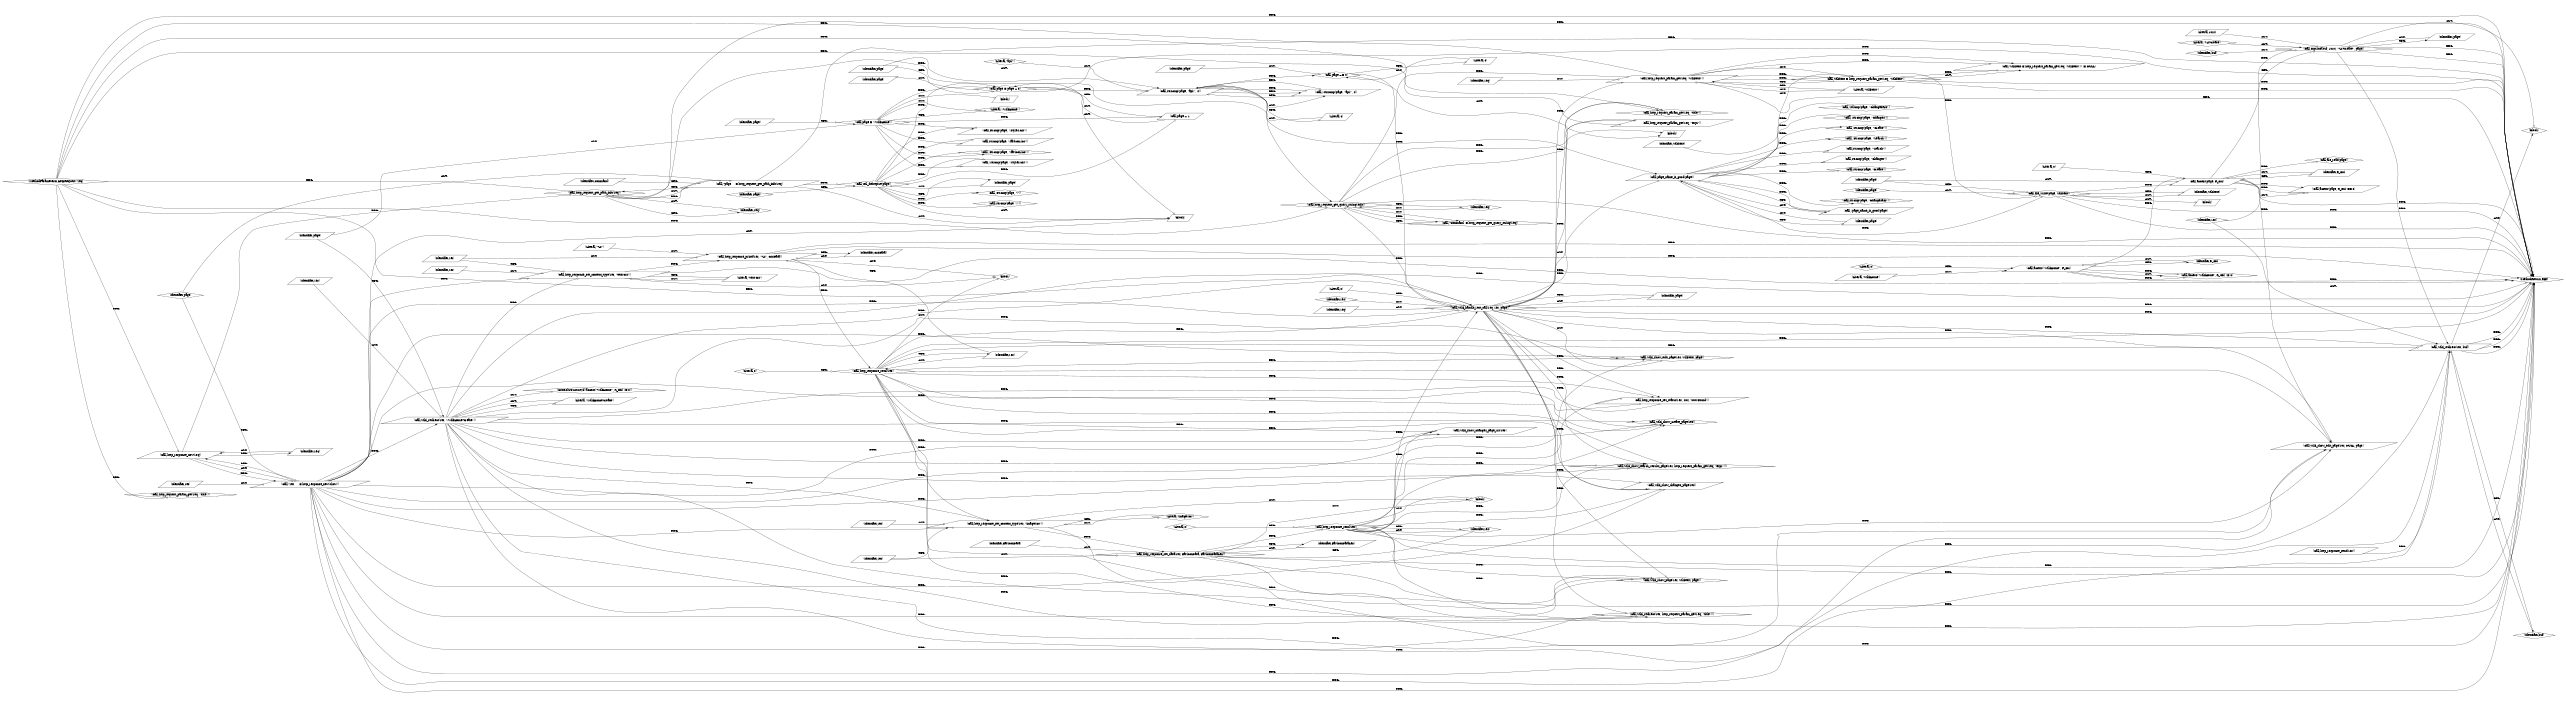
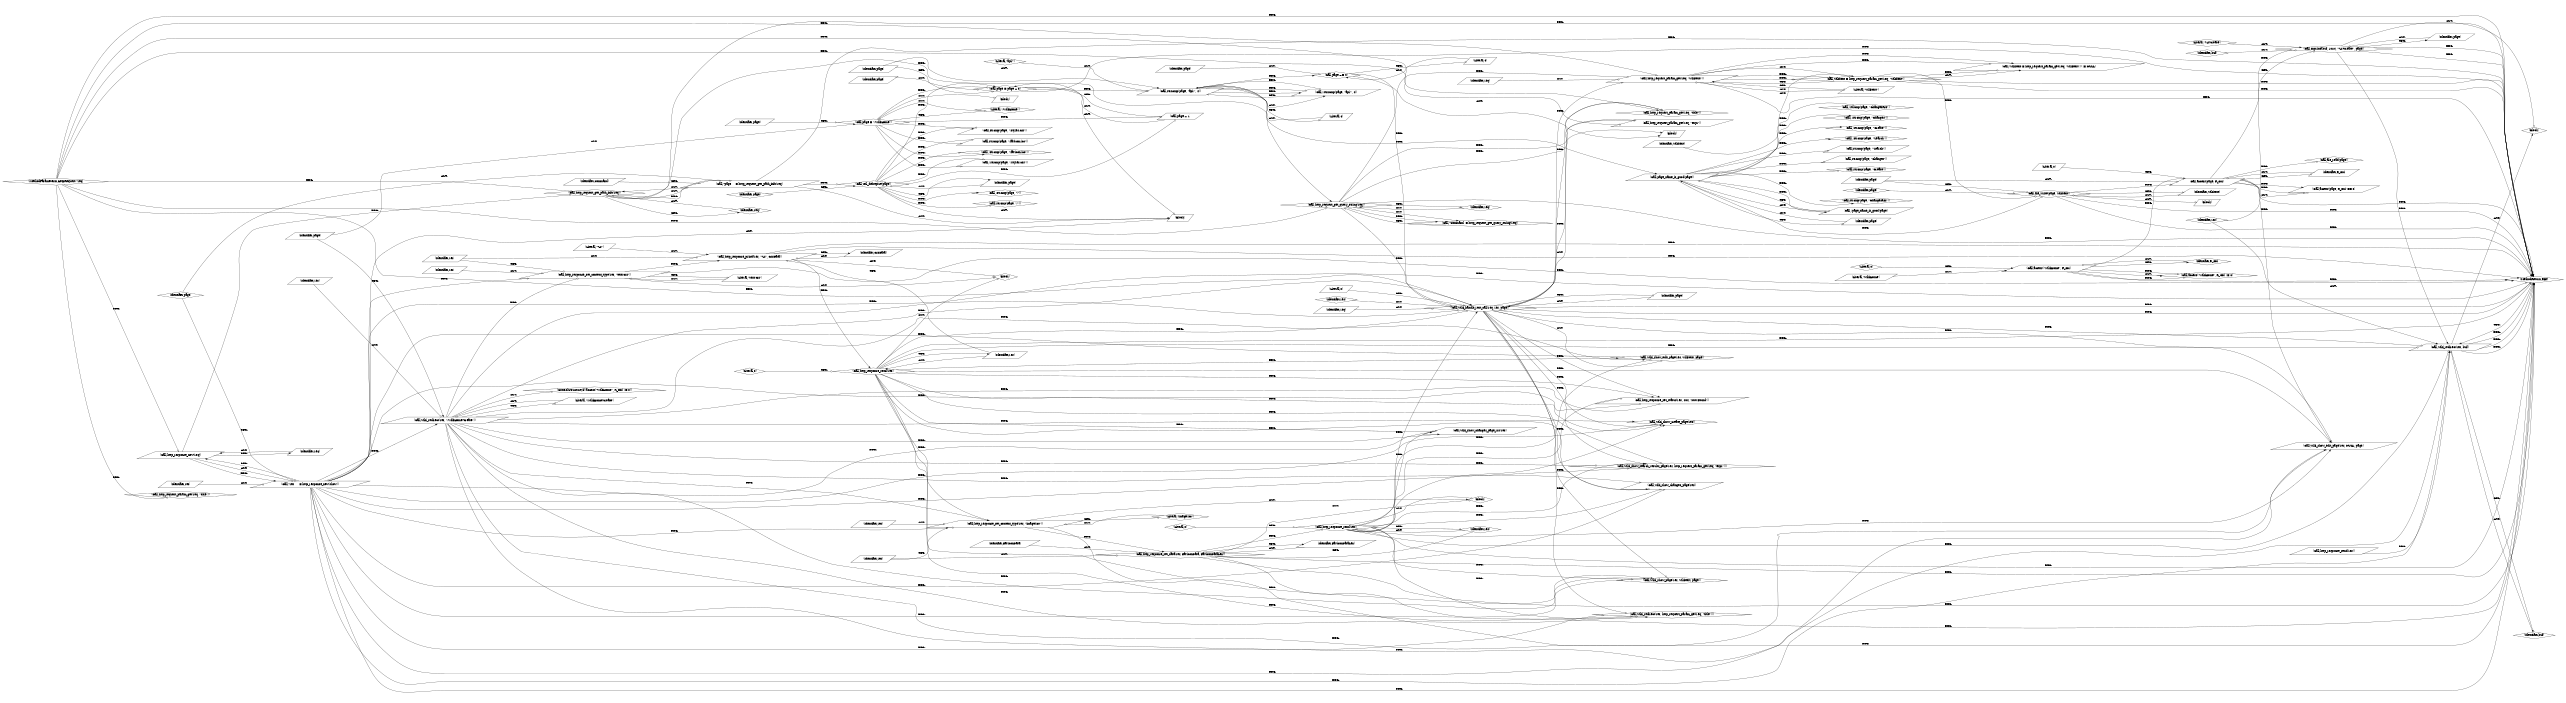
node "(Literal,1024)": removed
edge "(Call,*page     = http_request_get_path_info(req))" -> "(Call,http_request_get_path_info(req))": label "CFG: " -> "AST: "
node "(Call,http_request_get_query_string(edit))": label "(Call,http_request_get_query_string(edit))" -> "(Call,http_request_get_query_string(req))"
edge "(Call,wiki_handle_rest_call(req, res, page))" -> "(Call,page_name_is_good(page))": removed, label "DDG:"
edge "(MethodReturn,RET)" -> "(Call,wiki_redirect(res, buf))": added, label "CFG:"
